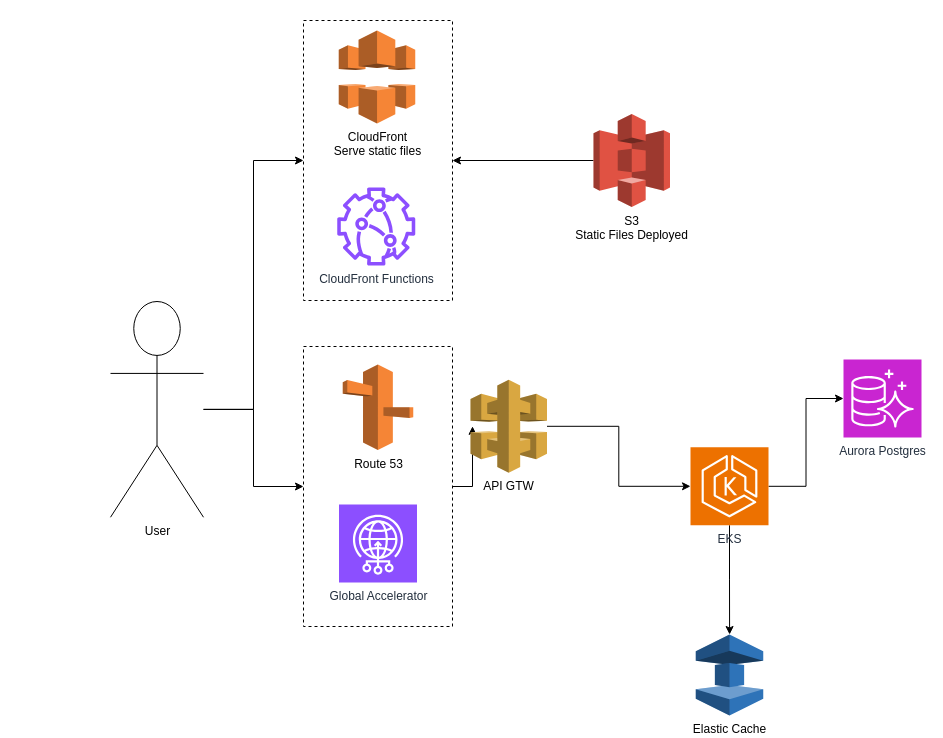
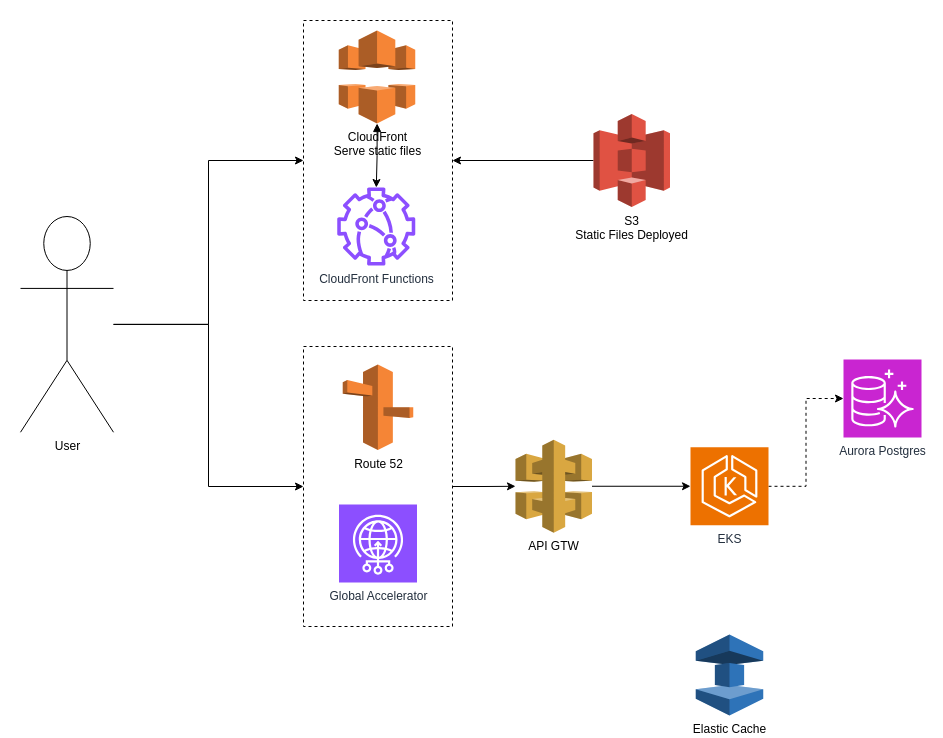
edge "CloudFront Serve static files" -- "CloudFront Functions": added
node "User": moved (157, 409) -> (67, 324)
node "API GTW": moved (509, 426) -> (554, 486)
edge "EKS" -> "Aurora Postgres": style solid -> dashed
node "Route 53": label "Route 53" -> "Route 52"
edge "EKS" -> "Elastic Cache": removed
